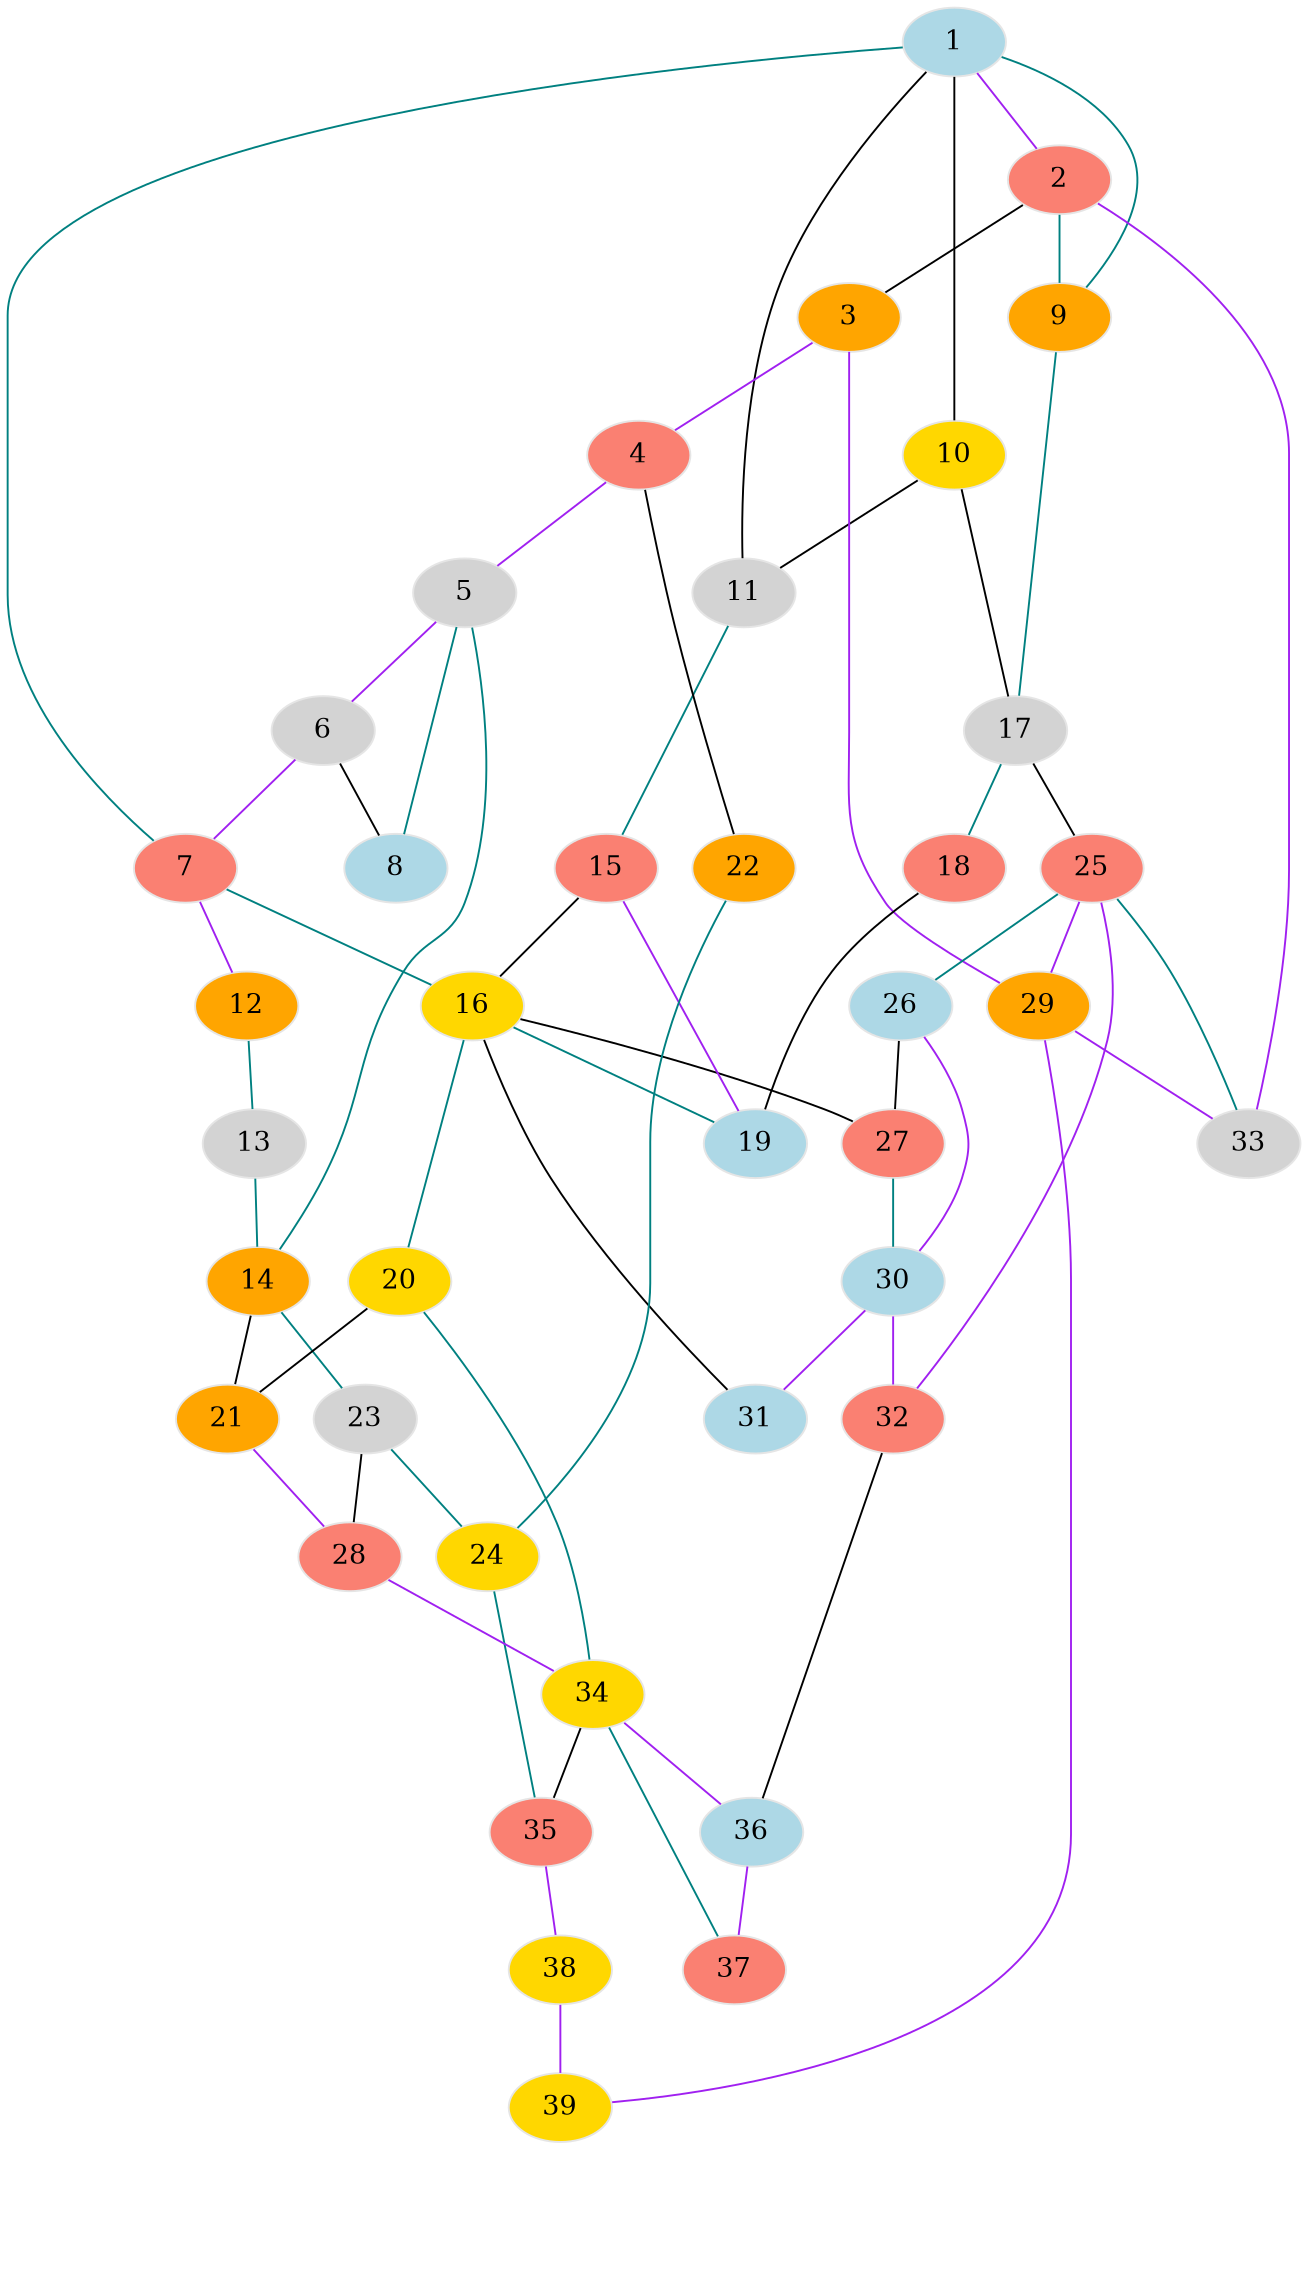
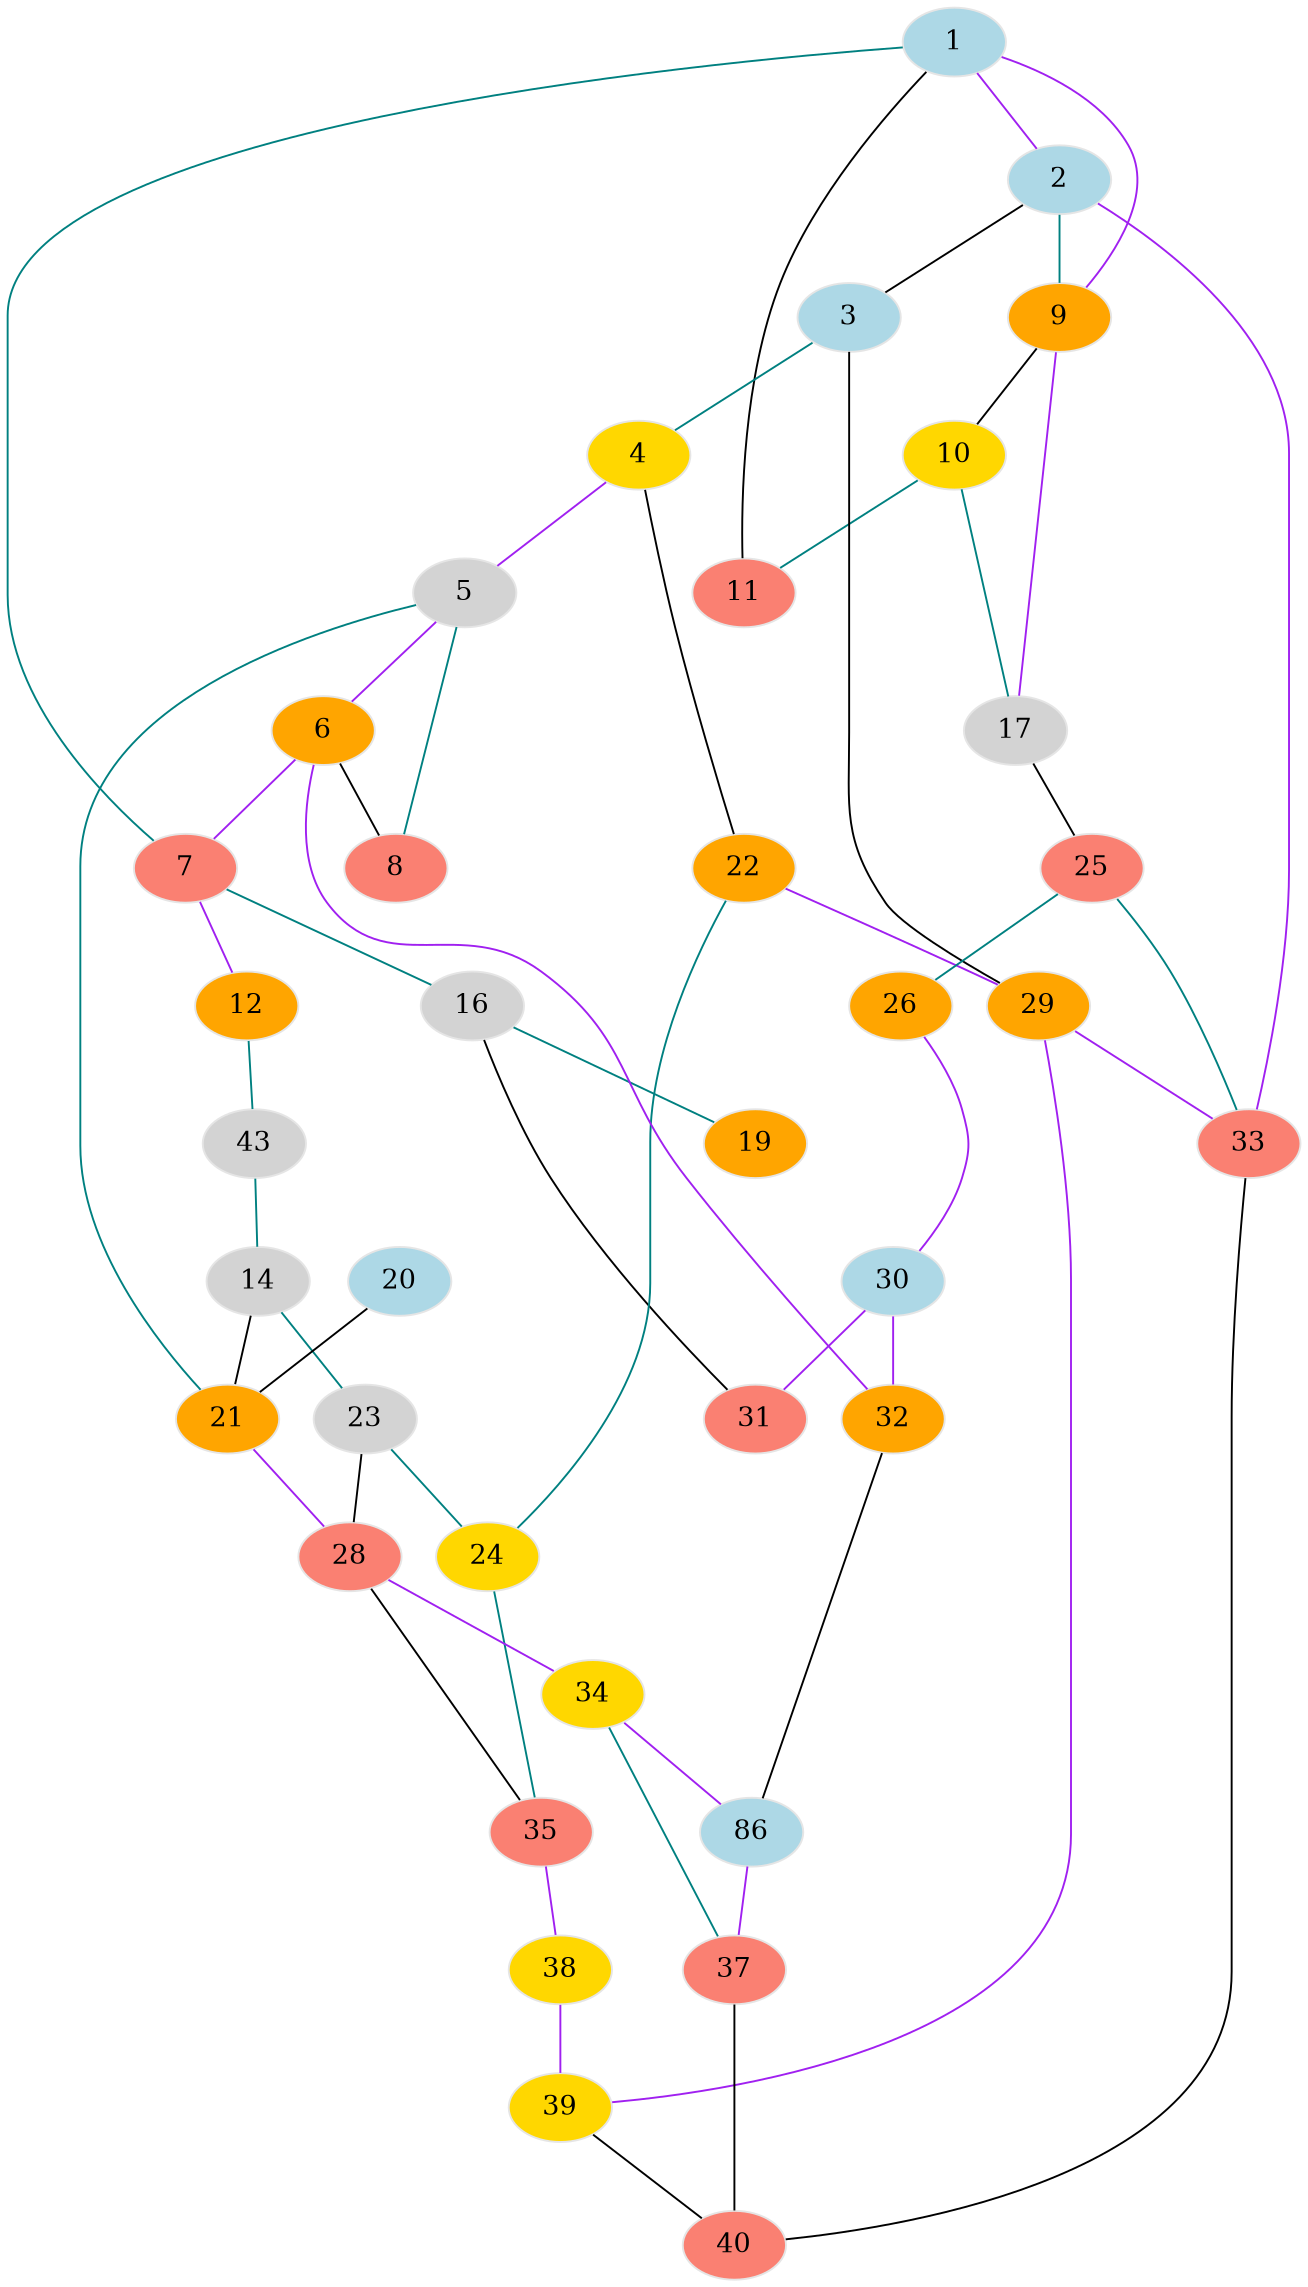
edge "1" -- "9": color teal -> purple
node "2": fillcolor salmon -> lightblue
edge "1" -- "10": now "9" -- "10"
node "3": fillcolor orange -> lightblue
edge "3" -- "4": color purple -> teal
node "4": fillcolor salmon -> gold
edge "10" -- "11": color black -> teal
edge "9" -- "17": color teal -> purple
node "11": fillcolor lightgrey -> salmon
edge "10" -- "17": color black -> teal
edge "3" -- "29": color purple -> black
node "6": fillcolor lightgrey -> orange
node "8": fillcolor lightblue -> salmon
node "15": removed
node "18": removed
edge "25" -- "29": now "22" -- "29"
edge "5" -- "14": now "5" -- "21"
node "16": fillcolor gold -> lightgrey
node "26": fillcolor lightblue -> orange
edge "25" -- "32": now "6" -- "32"
node "13": label "13" -> "43"
edge "16" -- "20": removed
node "19": fillcolor lightblue -> orange
node "27": removed
node "33": fillcolor lightgrey -> salmon
node "14": fillcolor orange -> lightgrey
node "20": fillcolor gold -> lightblue
node "31": fillcolor lightblue -> salmon
node "32": fillcolor salmon -> orange
edge "20" -- "34": removed
edge "34" -- "35": now "28" -- "35"
node "36": label "36" -> "86"
node "40": added
